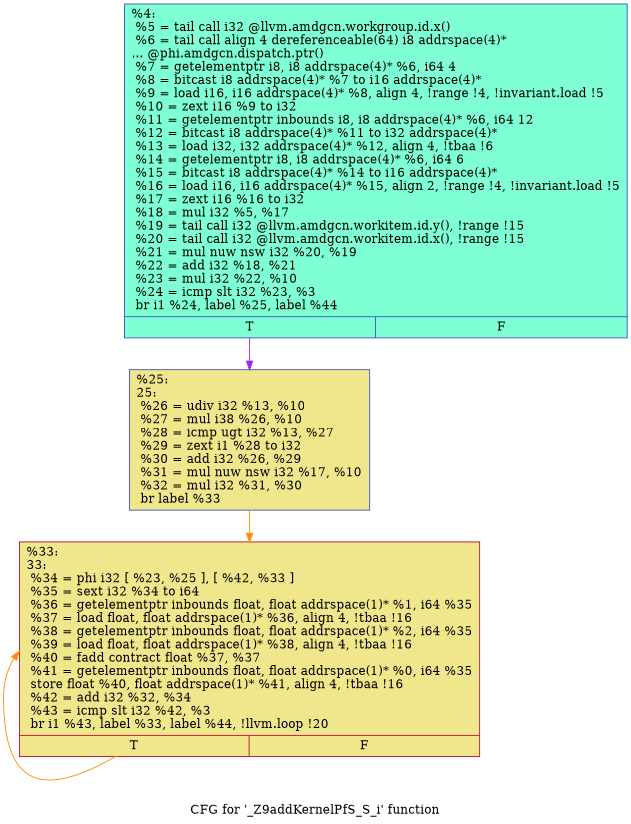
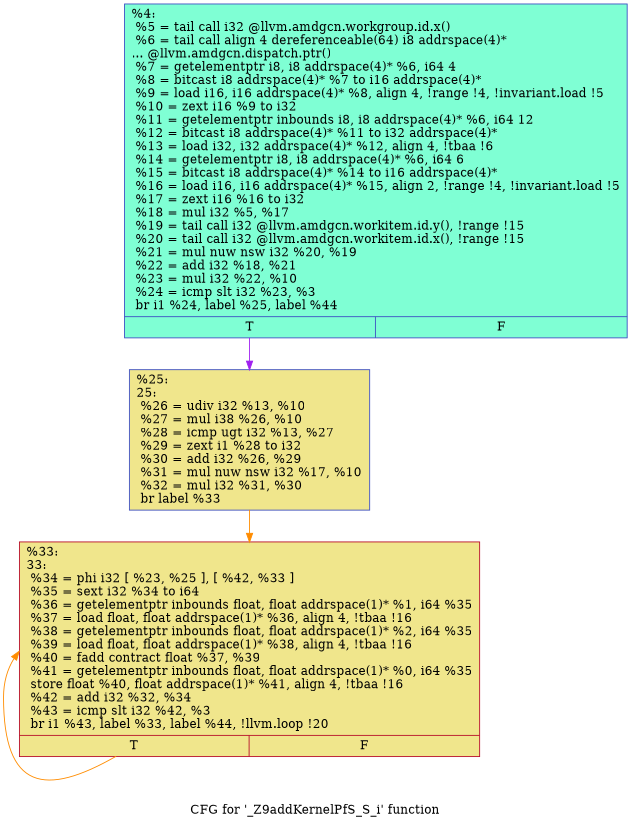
node "%4:": text "... @phi.amdgcn.dispatch.ptr()" -> "... @llvm.amdgcn.dispatch.ptr()"
node "%33:": text "%40 = fadd contract float %37, %37" -> "%40 = fadd contract float %37, %39"
